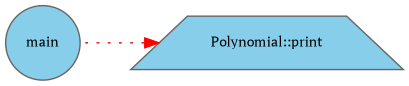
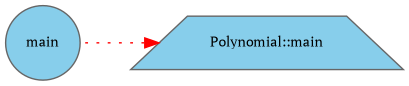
node "Polynomial::print": label "Polynomial::print" -> "Polynomial::main"
